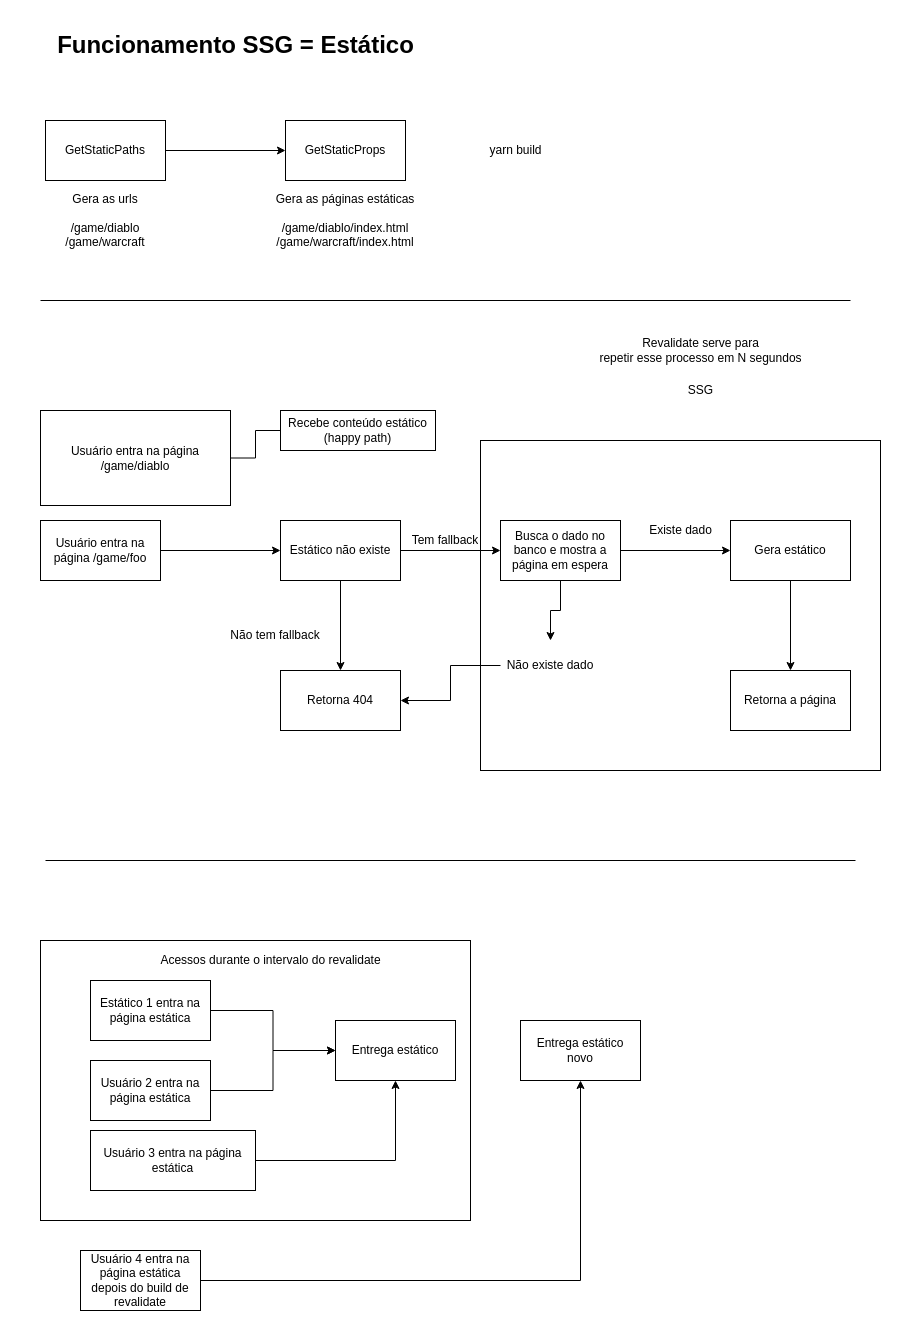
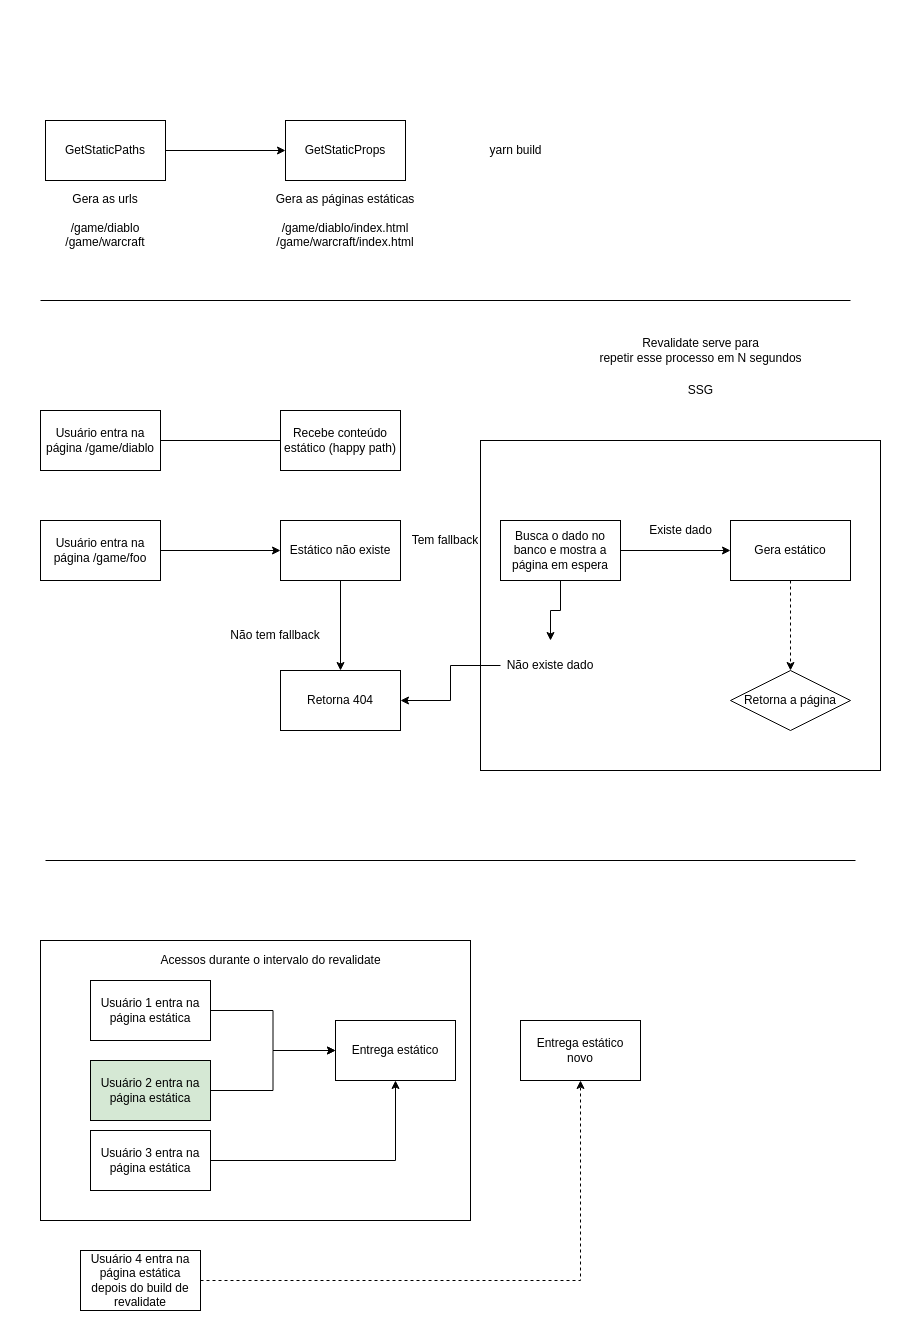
node "Funcionamento SSG = Estático": removed
node "Recebe conteúdo estático (happy path)": size 155x40 -> 120x60
node "Usuário entra na página /game/diablo": size 190x95 -> 120x60
edge "Estático não existe" -> "Busca o dado no banco e mostra a página em espera": removed
edge "Gera estático" -> "Retorna a página": style solid -> dashed
node "Retorna a página": shape rectangle -> diamond
node "Estático 1 entra na página estática": label "Estático 1 entra na página estática" -> "Usuário 1 entra na página estática"
node "Usuário 2 entra na página estática": fillcolor #ffffff -> #d5e8d4
node "Usuário 3 entra na página estática": size 165x60 -> 120x60
edge "Usuário 4 entra na página estática depois do build de revalidate" -> "Entrega estático novo": style solid -> dashed
